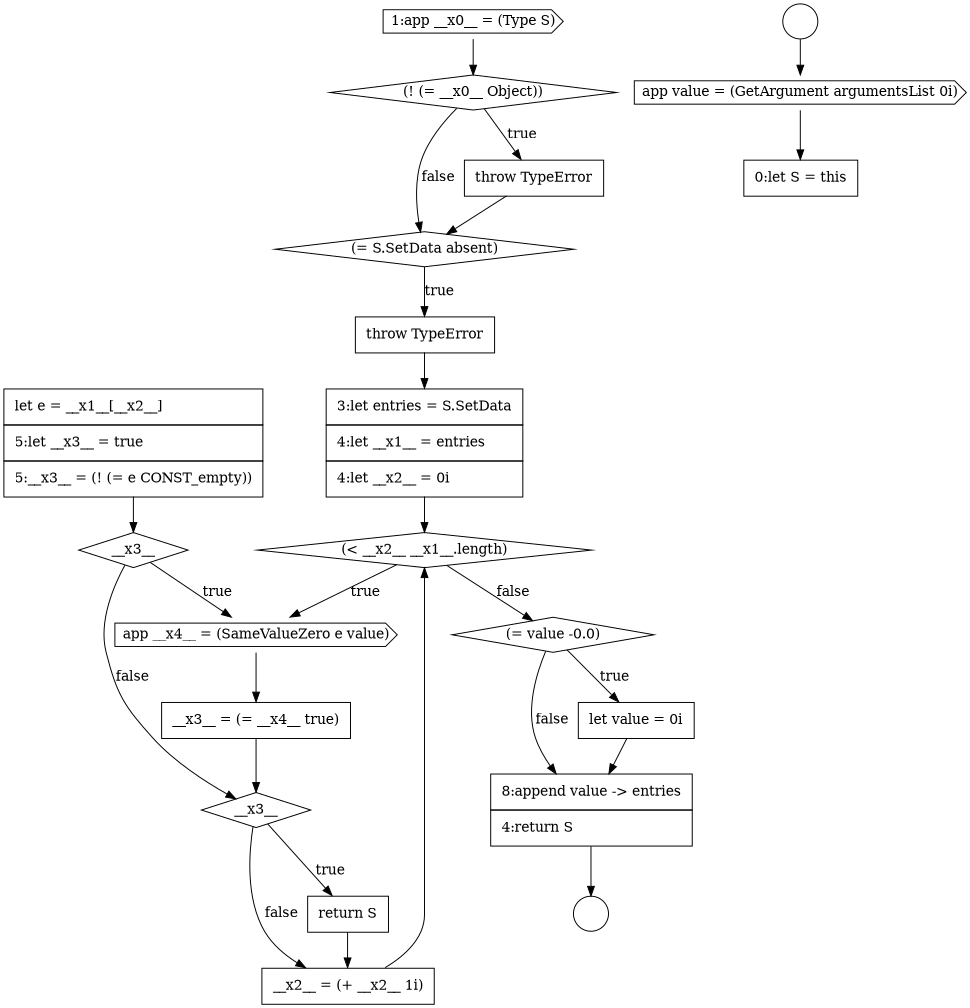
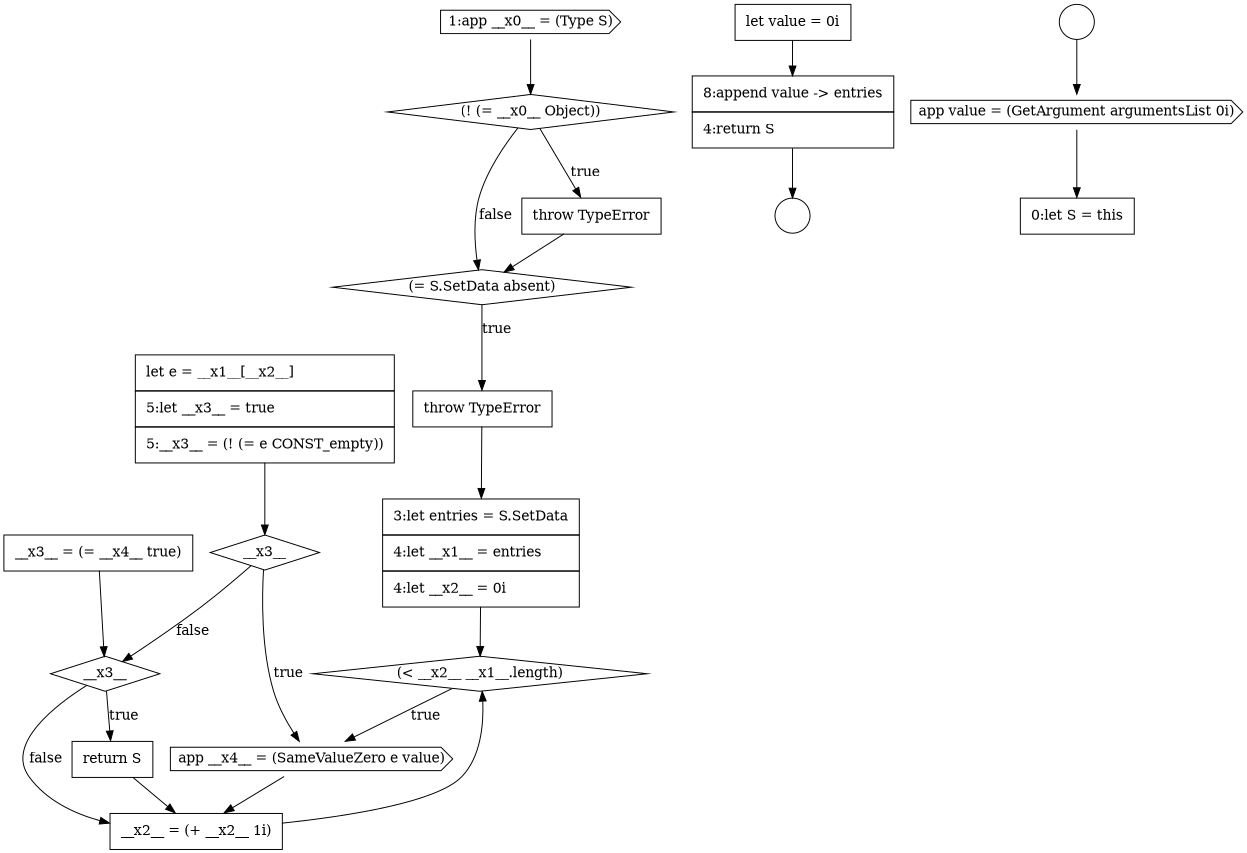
node "(= value -0.0)": removed
edge "app __x4__ = (SameValueZero e value)" -> "__x3__ = (= __x4__ true)": now "app __x4__ = (SameValueZero e value)" -> "__x2__ = (+ __x2__ 1i)"
